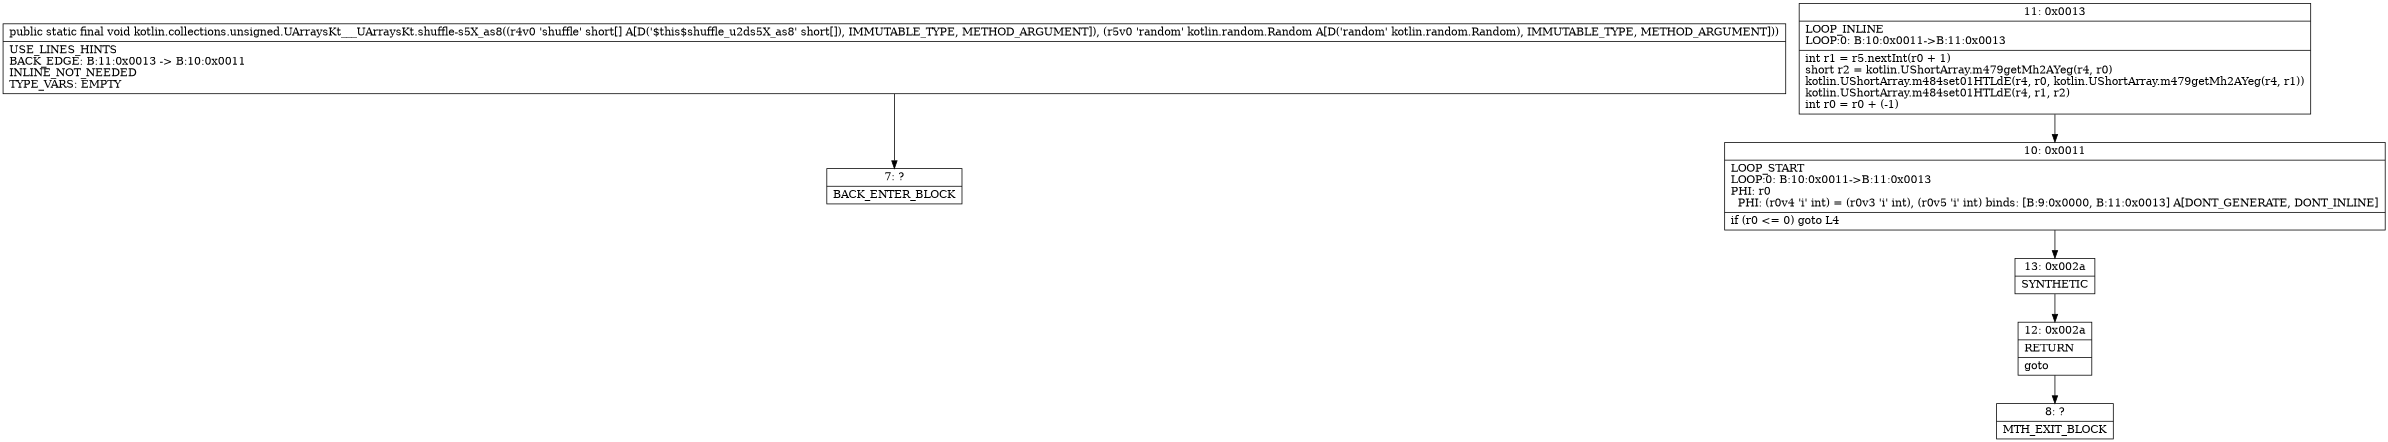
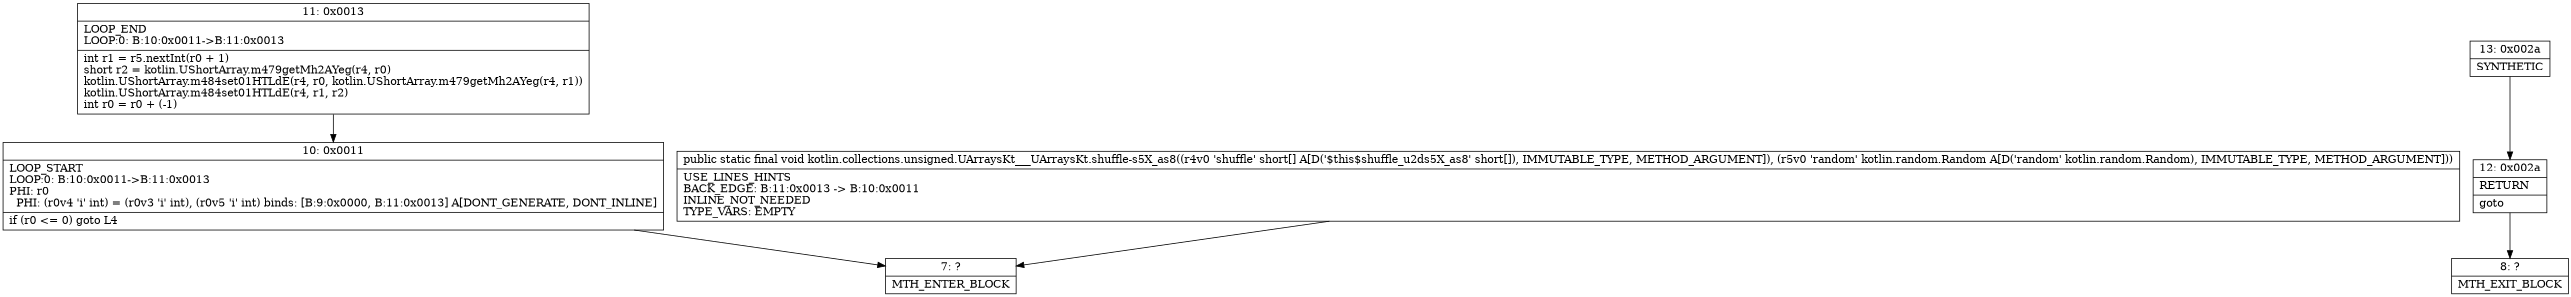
node "11: 0x0013": text "LOOP_INLINE" -> "LOOP_END"
node "7: ?": text "BACK_ENTER_BLOCK" -> "MTH_ENTER_BLOCK"
edge "10: 0x0011" -> "13: 0x002a": now "10: 0x0011" -> "7: ?"
